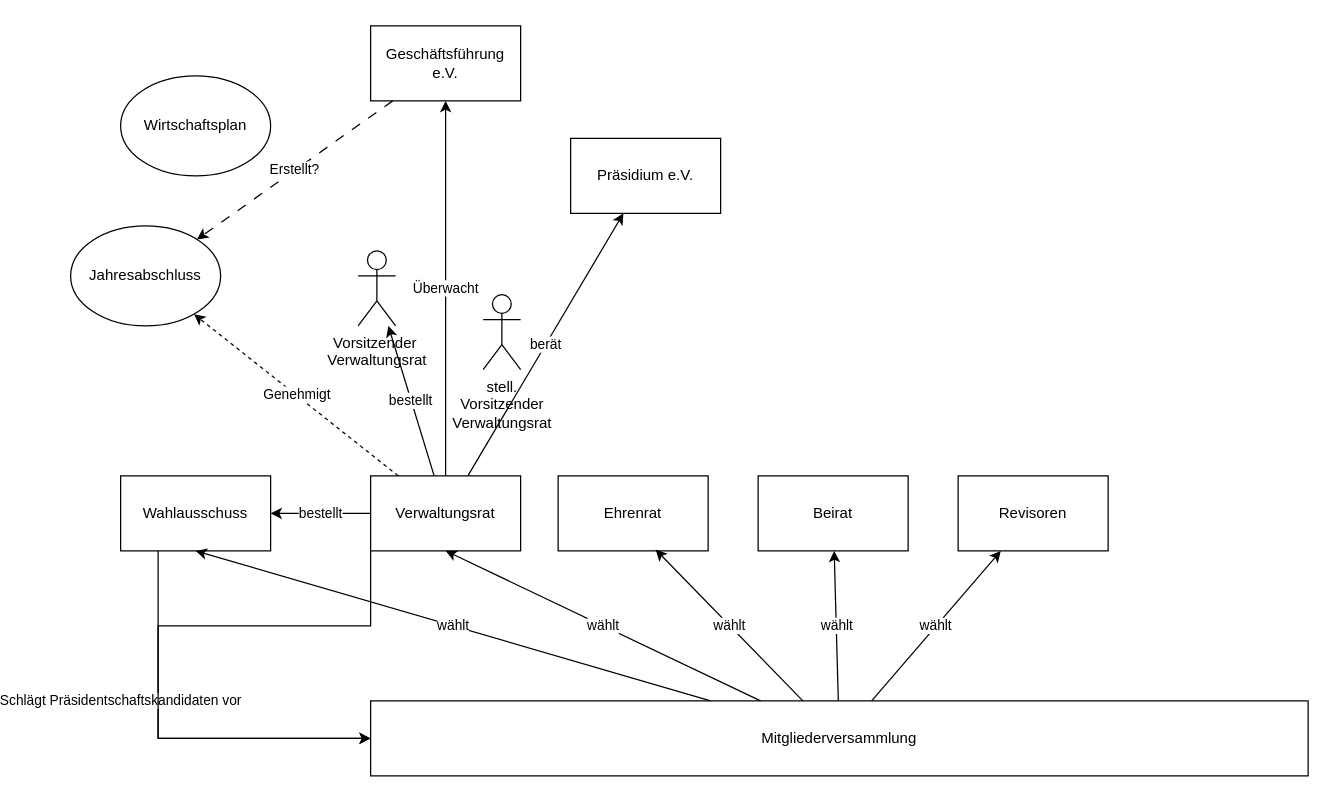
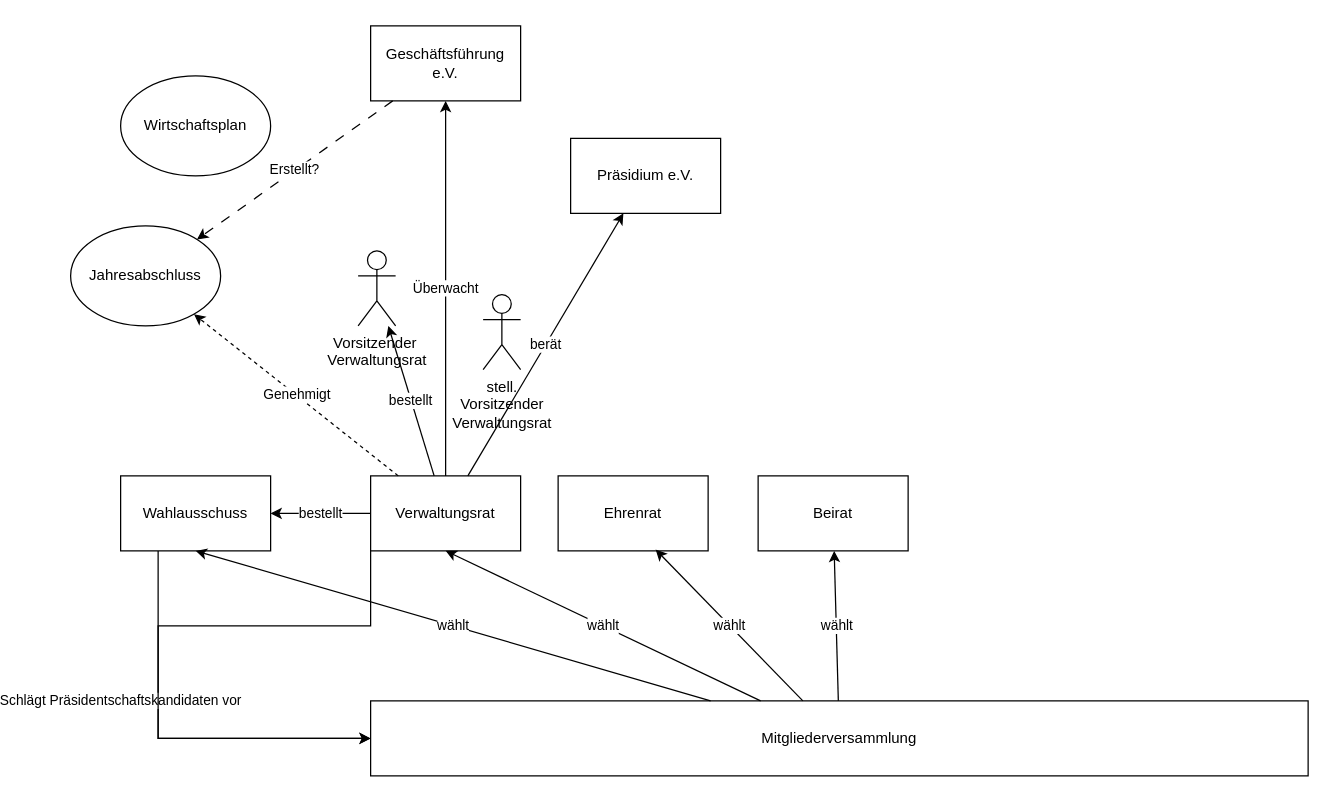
node "Revisoren": removed
edge "Mitgliederversammlung" -> "Revisoren": removed, label "wählt"
